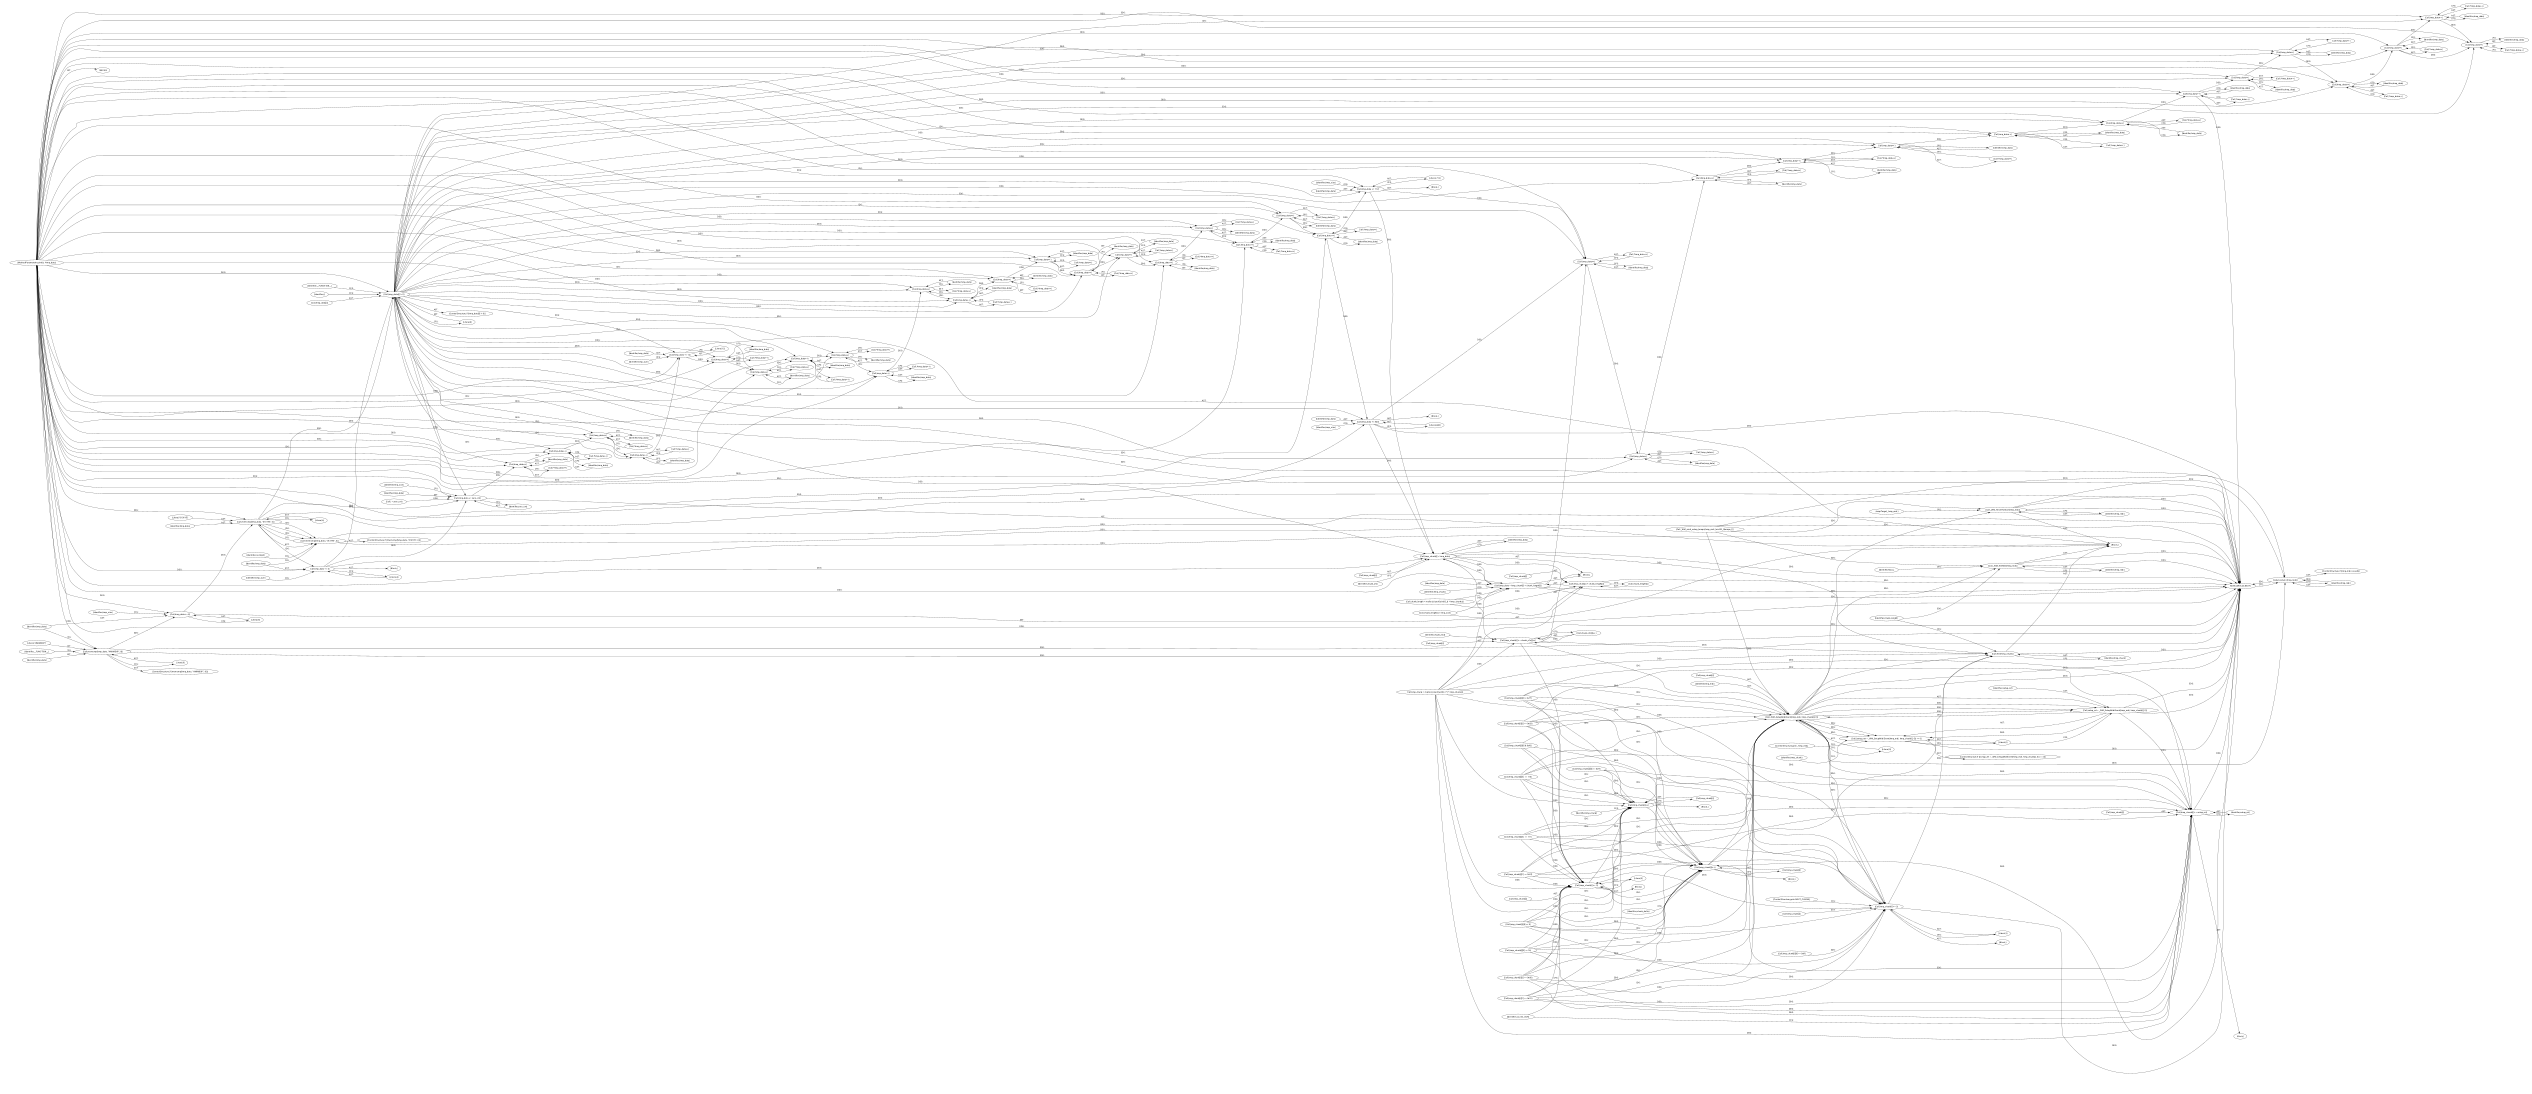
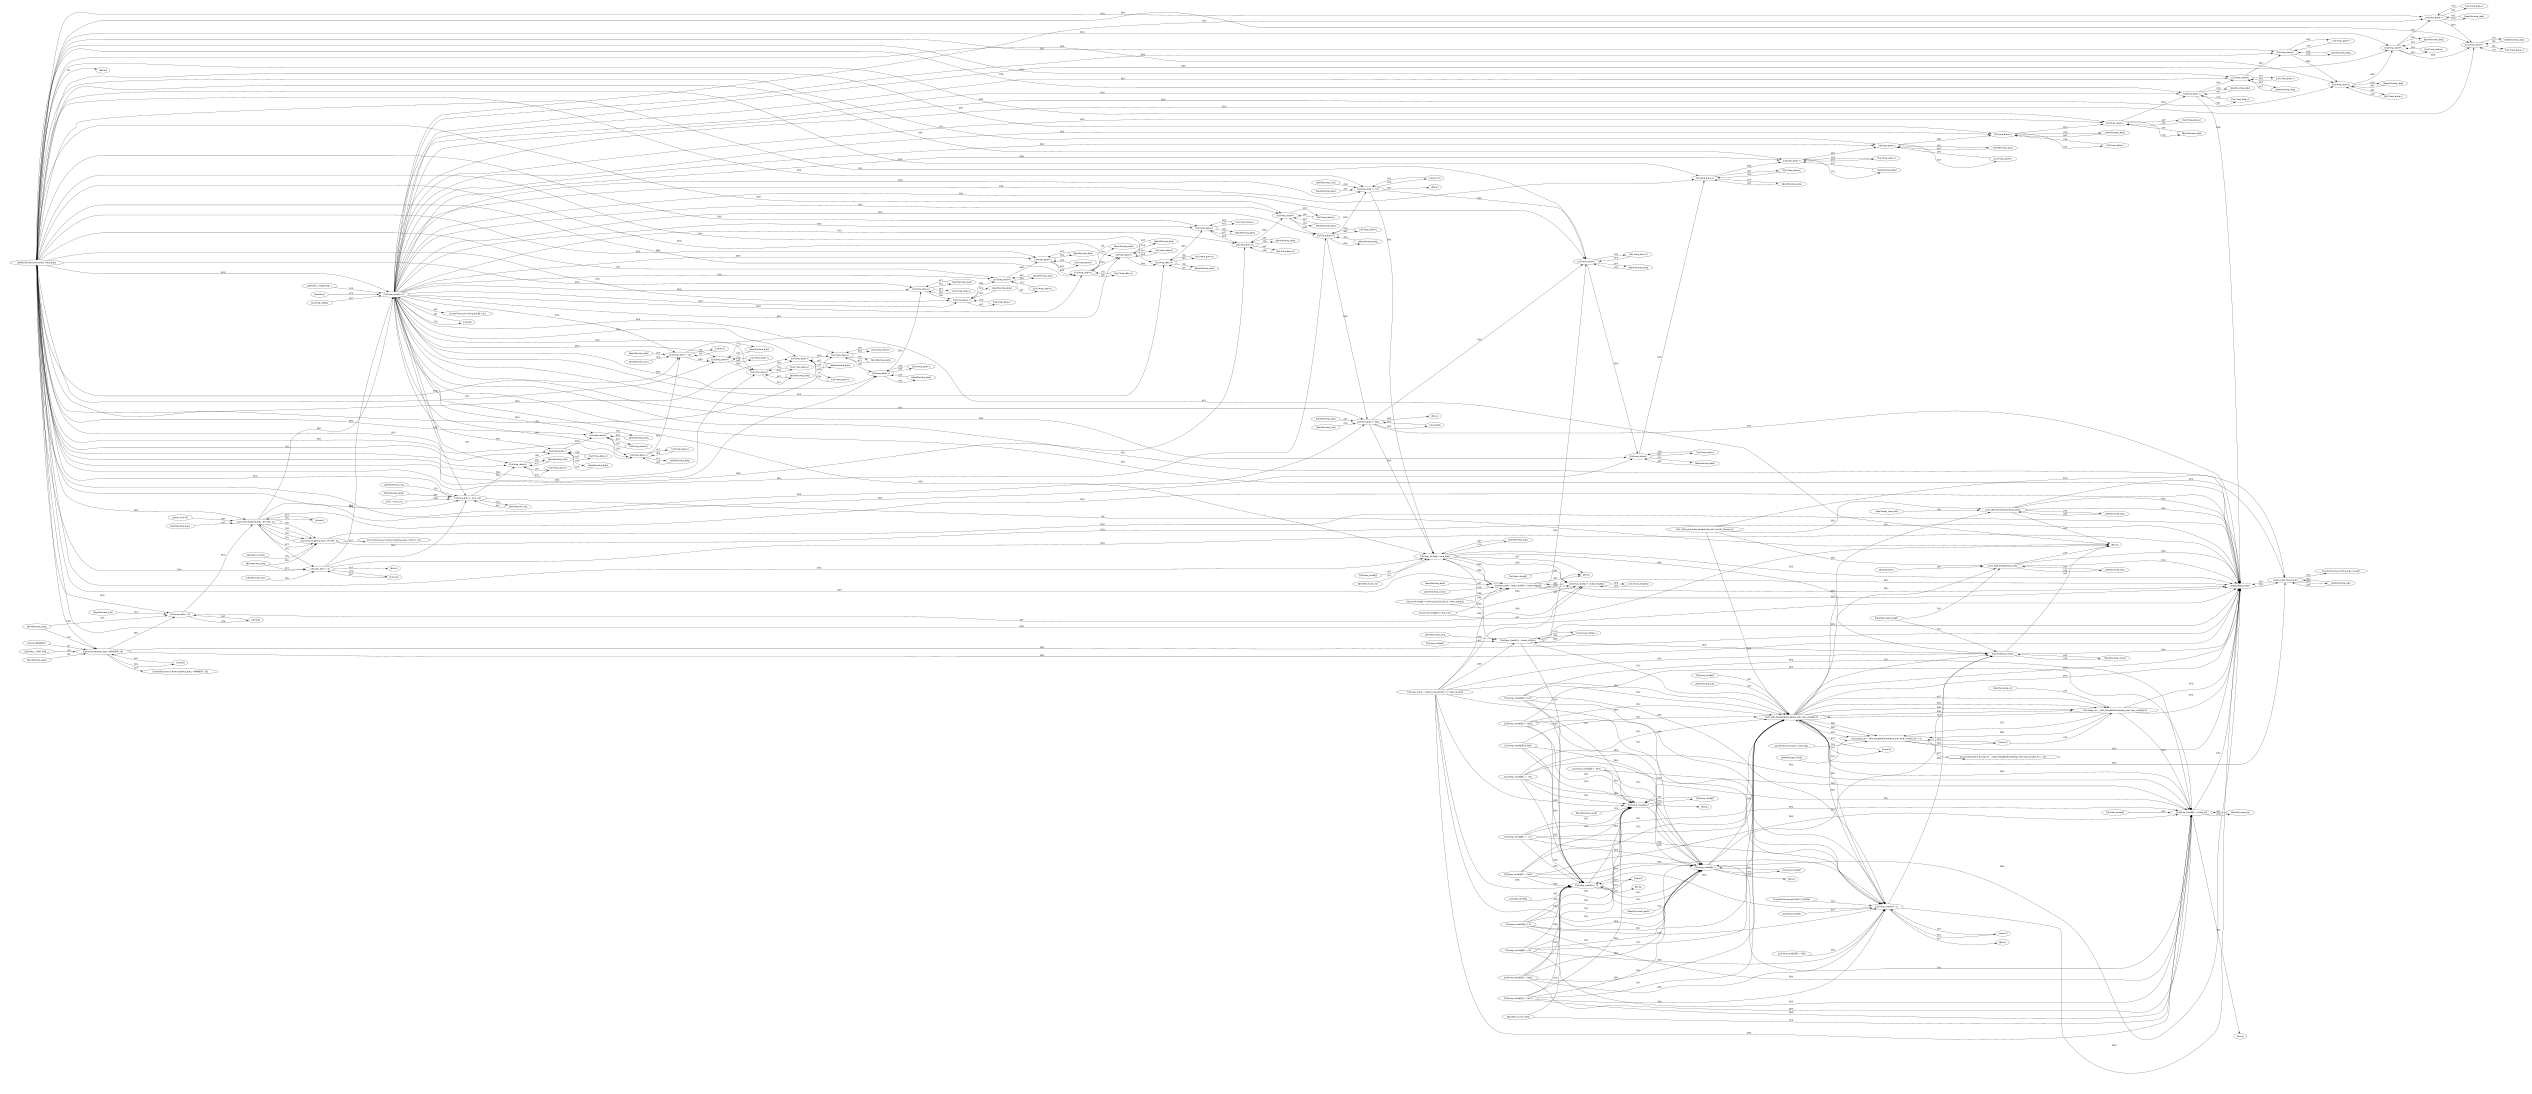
node "(MethodReturn,NEXT)": label "(MethodReturn,NEXT)" -> "(MethodReturn,RET)"
edge "(Call,hmp_data = hmp_chunk[i] + chunk_length[i])" -> "(Call,hmp_chunk[i] + chunk_length[i])": added, label "CFG:"
